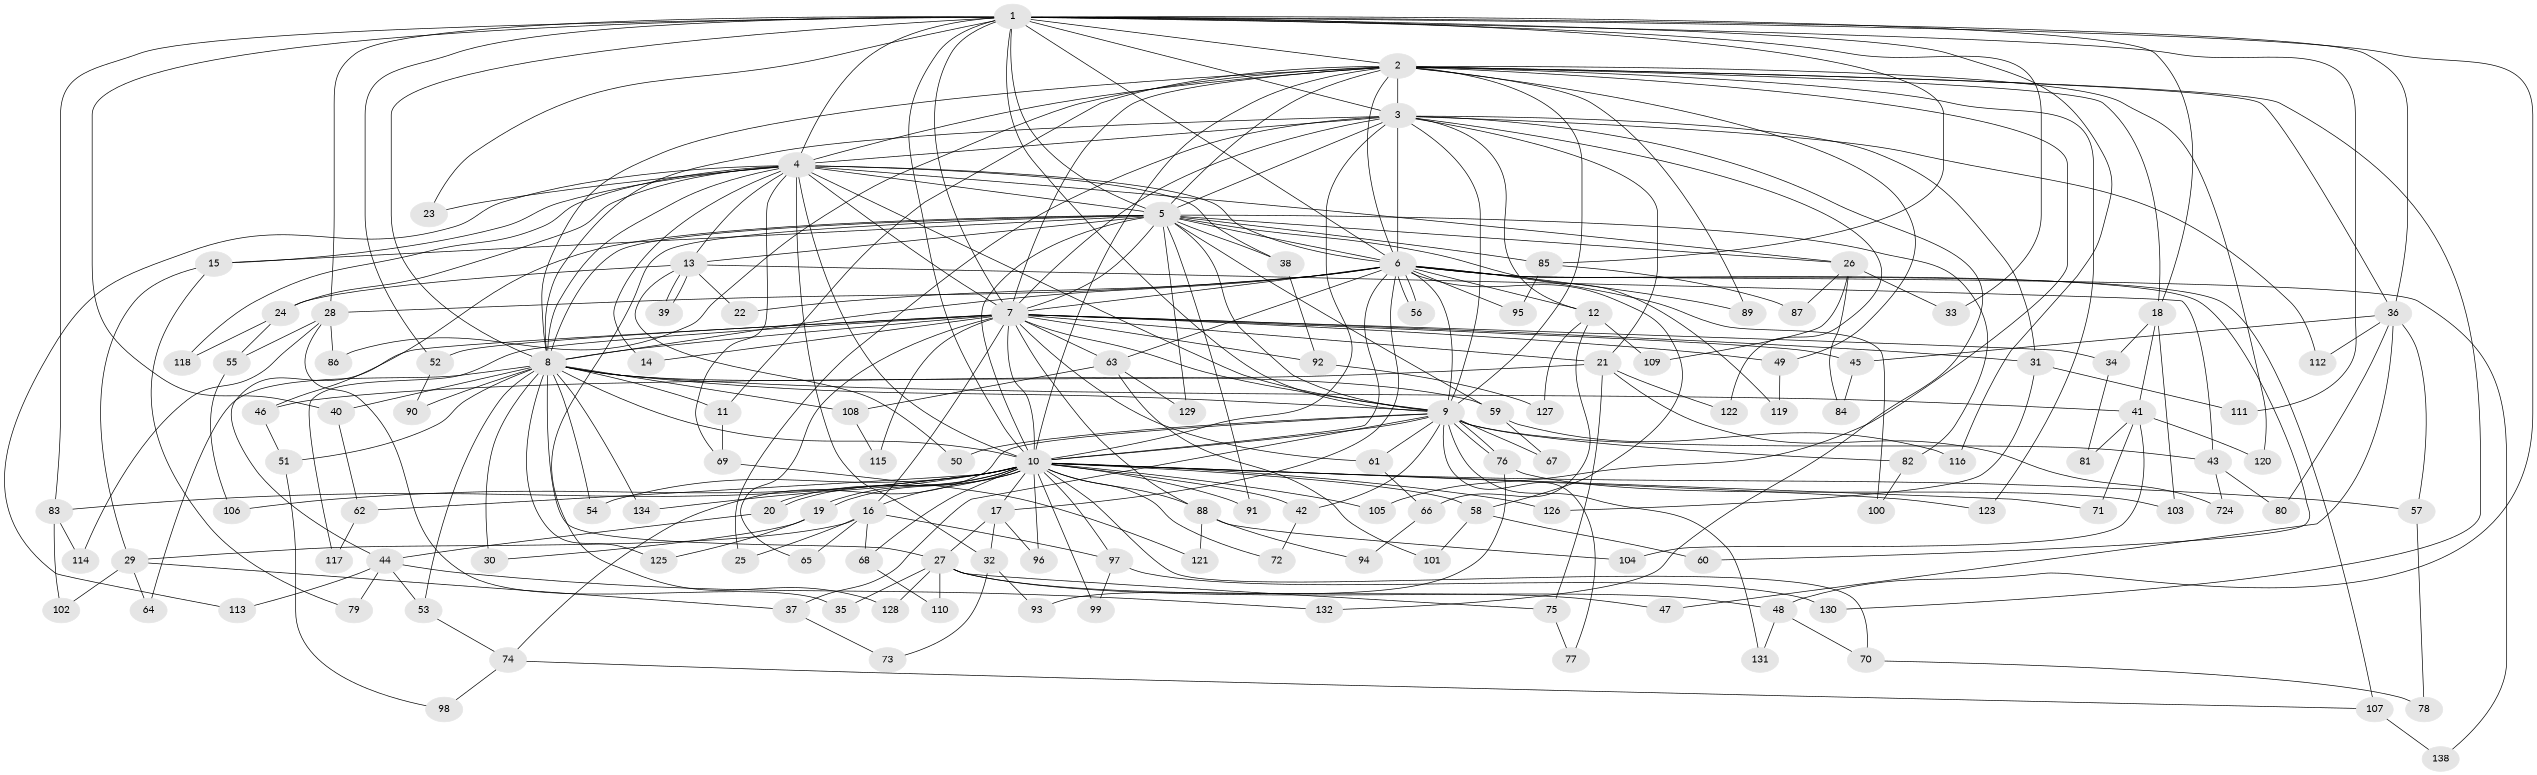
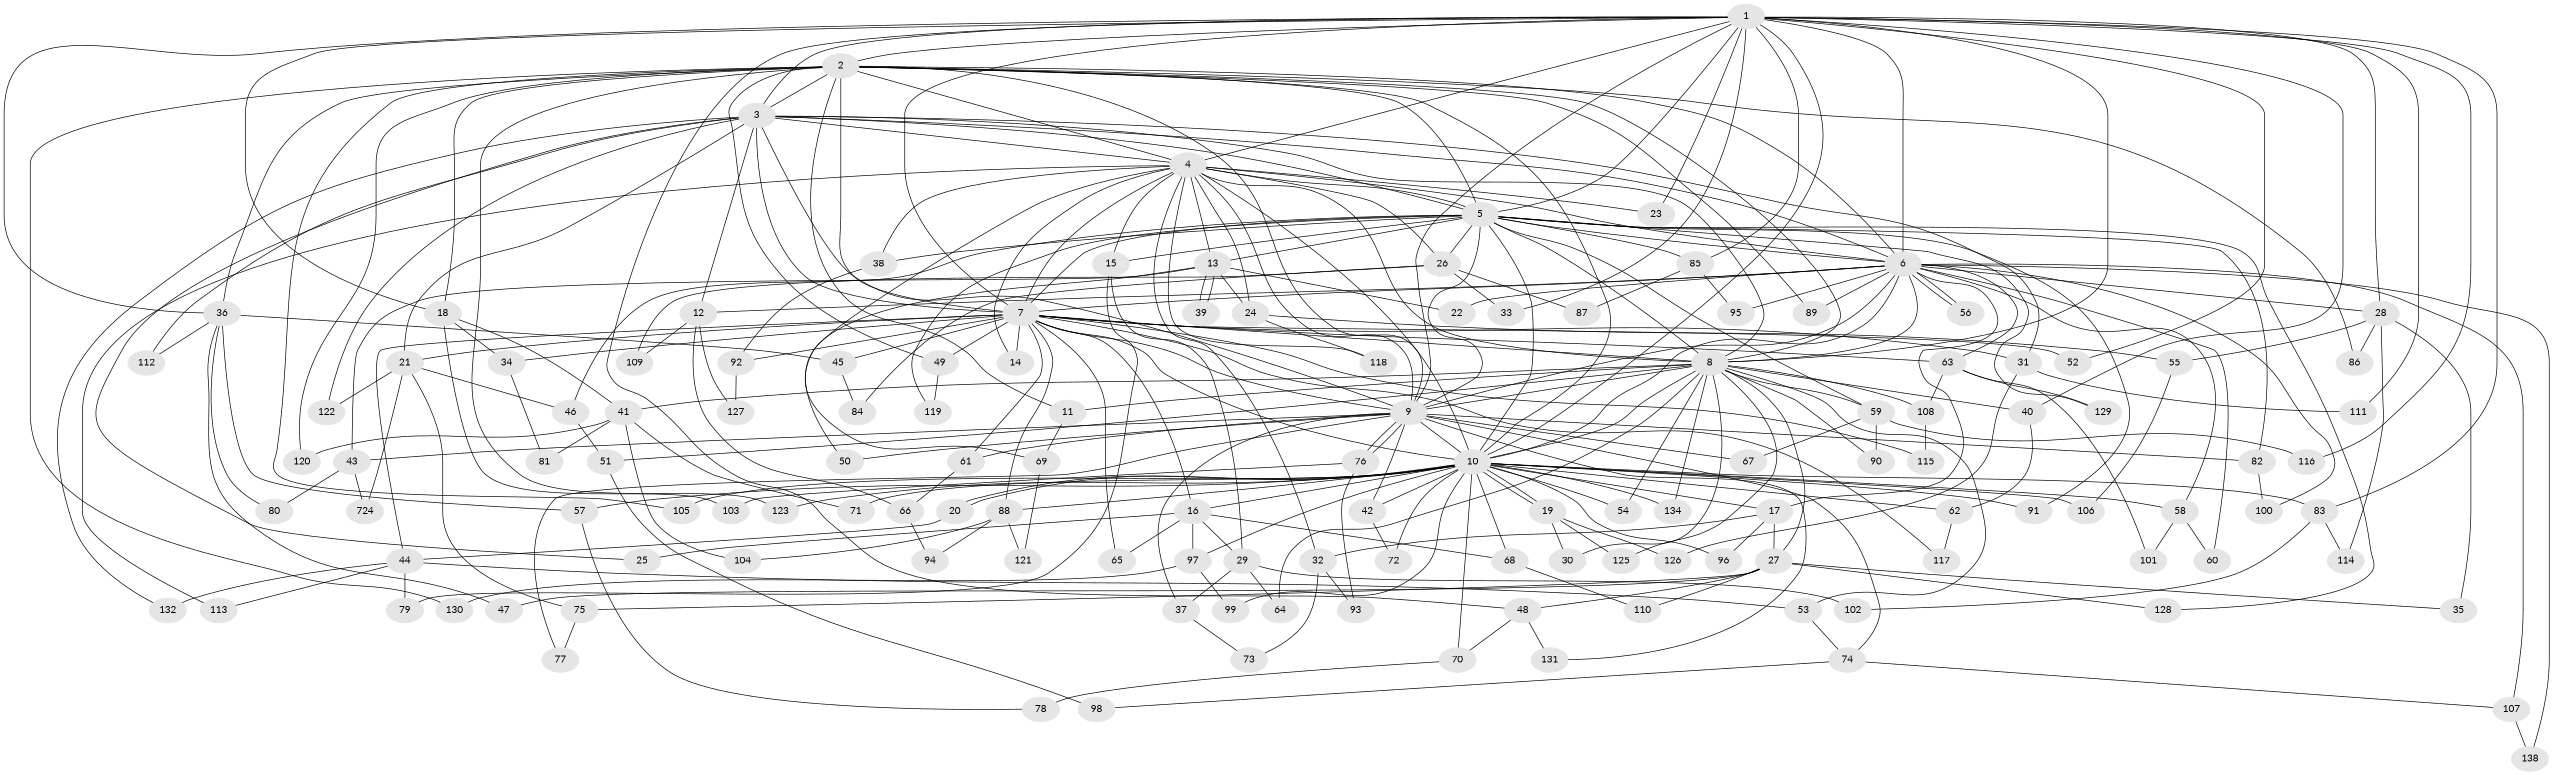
edge "3" -- "10": removed
edge "52" -- "90": now "59" -- "90"
edge "10" -- "126": now "19" -- "126"
